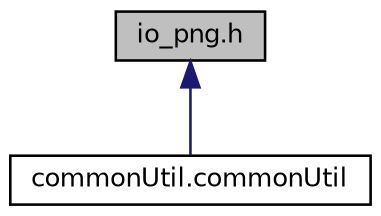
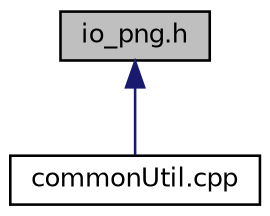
node "commonUtil.commonUtil": label "commonUtil.commonUtil" -> "commonUtil.cpp"
